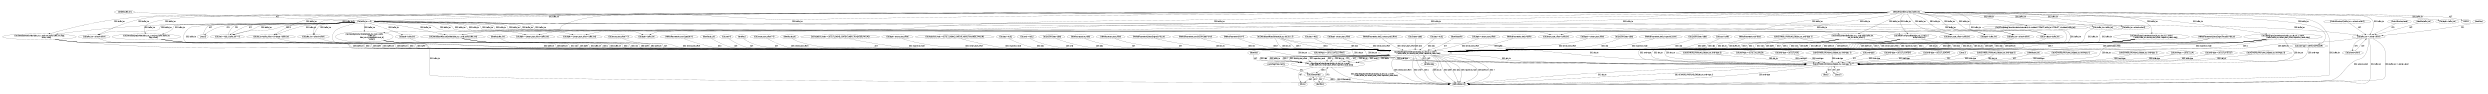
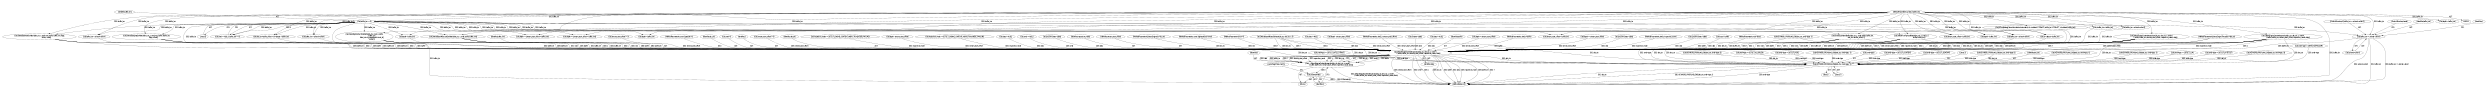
edge "(MethodParameterIn,uint32_t buffer_len)" -> "(Call,smd->type == DETECT_BYTEJUMP)": now "(MethodParameterIn,uint32_t buffer_len)" -> "(Call,depth > buffer_len)"
node "(MethodParameterIn,const DCERPCState *smd)": label "(MethodParameterIn,const DCERPCState *smd)" -> "(MethodParameterIn,const SigMatchData *smd)"
